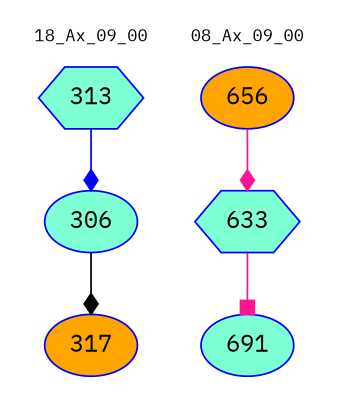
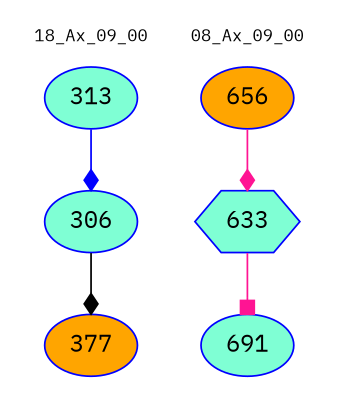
node "313": shape hexagon -> ellipse
node "317": label "317" -> "377"
